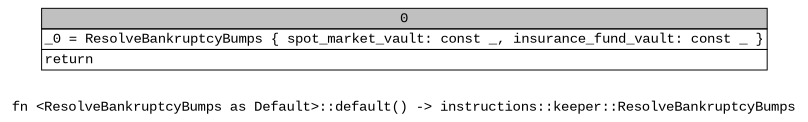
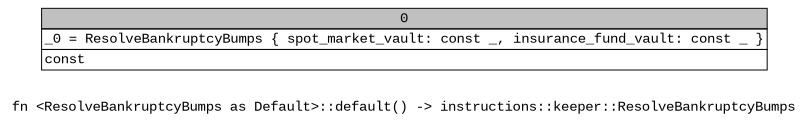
node "0": text "return" -> "const"
